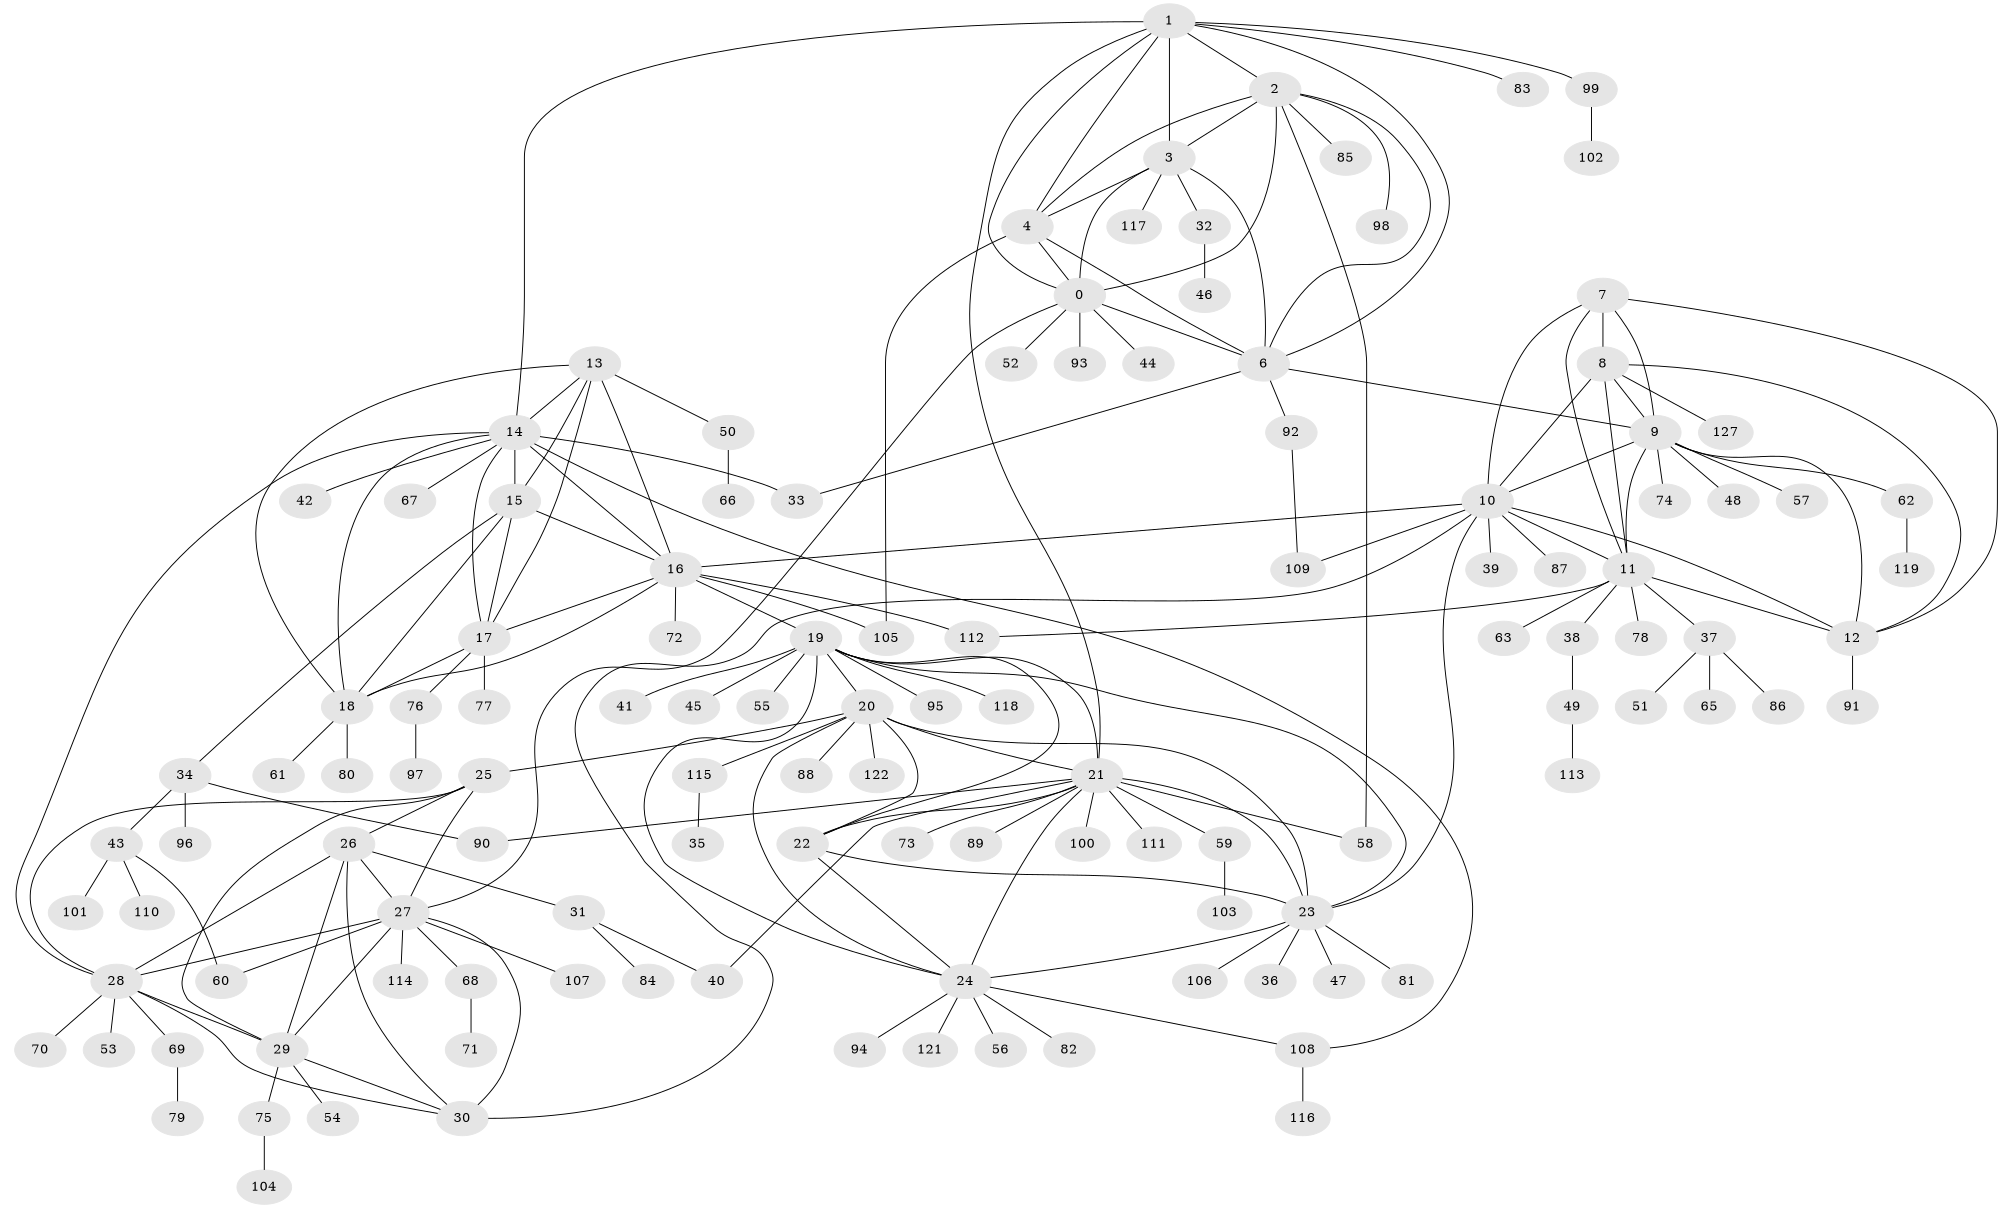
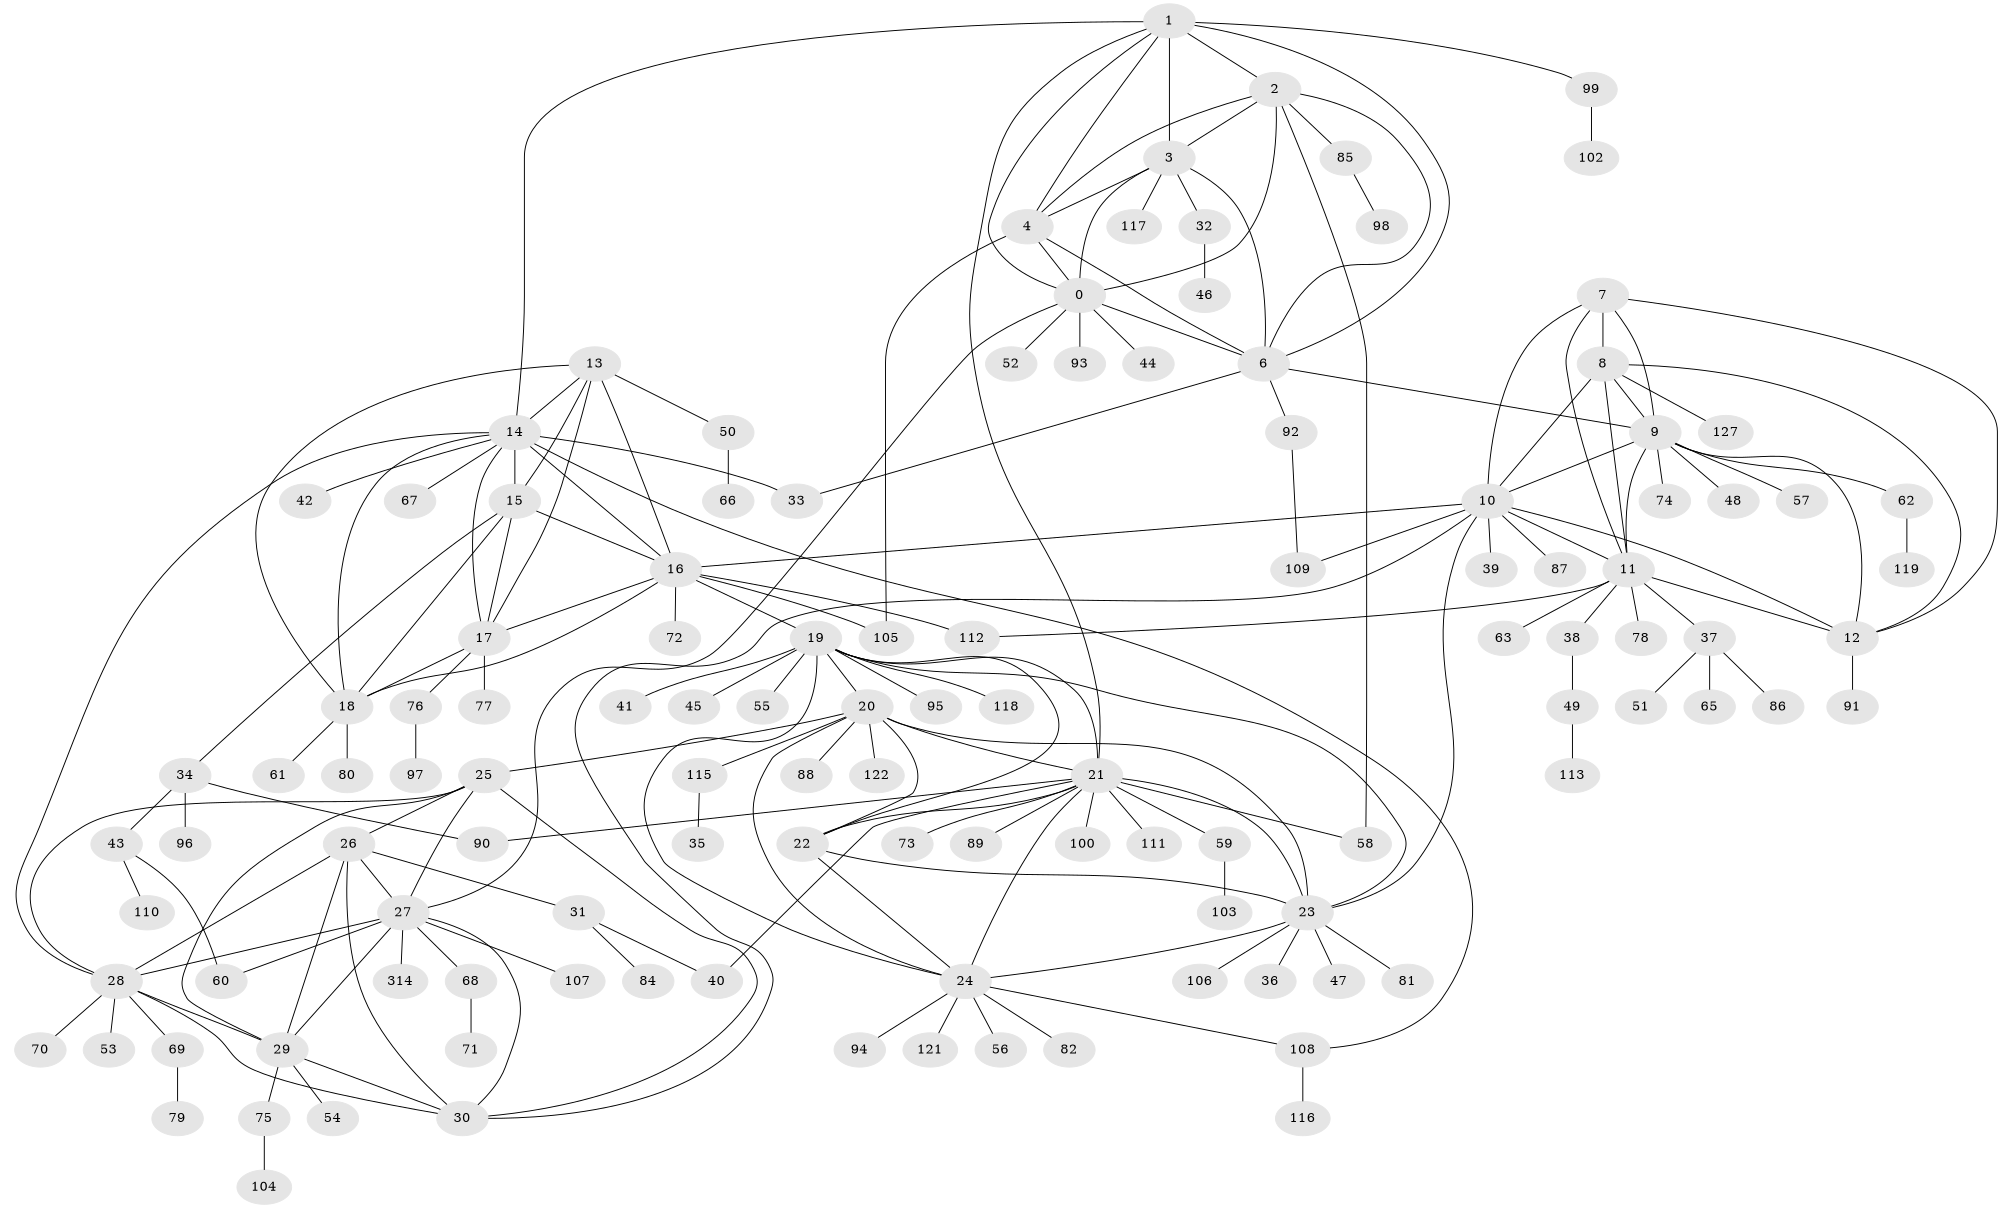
node "83": removed
edge "2" -- "98": now "85" -- "98"
node "101": removed
edge "25" -- "30": added
node "114": label "114" -> "314"
